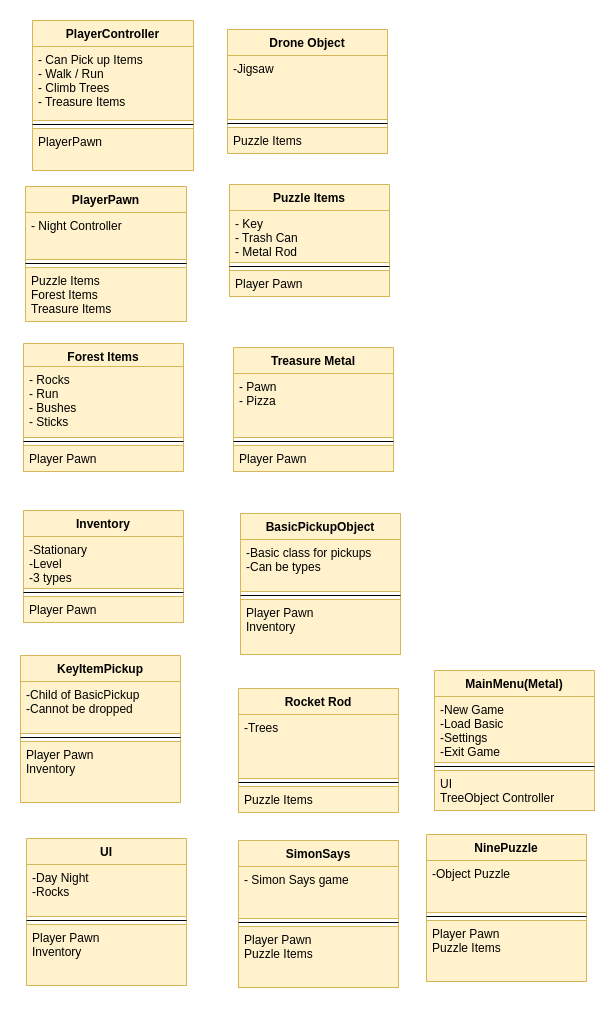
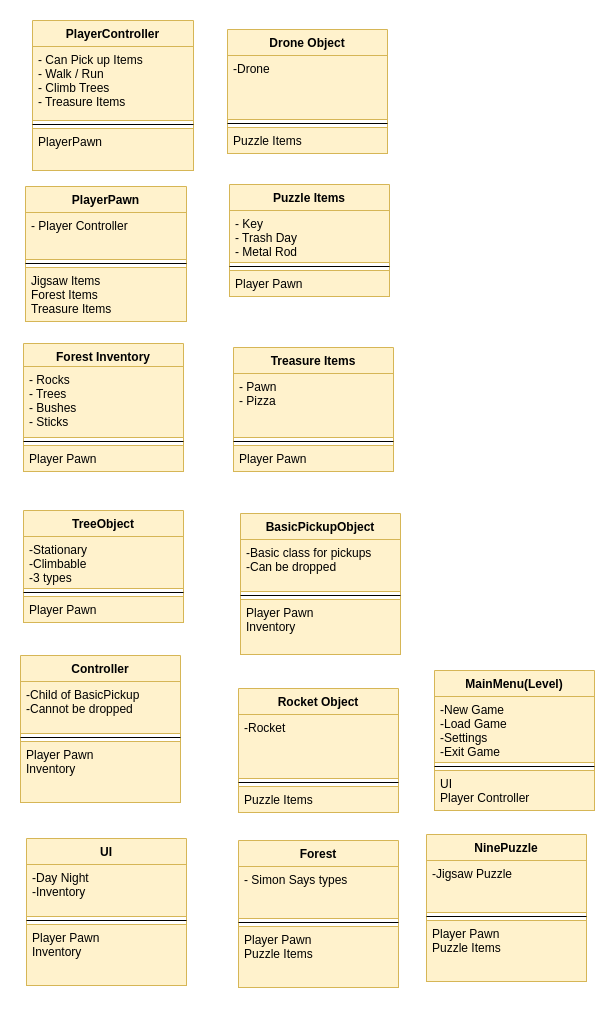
node "-Jigsaw": label "-Jigsaw" -> "-Drone"
node "- Key - Trash Can - Metal Rod": label "- Key - Trash Can - Metal Rod" -> "- Key - Trash Day - Metal Rod"
node "- Night Controller": label "- Night Controller" -> "- Player Controller"
node "Puzzle Items Forest Items Treasure Items": label "Puzzle Items Forest Items Treasure Items" -> "Jigsaw Items Forest Items Treasure Items"
node "Forest Items": label "Forest Items" -> "Forest Inventory"
node "Treasure Metal": label "Treasure Metal" -> "Treasure Items"
node "- Rocks - Run - Bushes - Sticks": label "- Rocks - Run - Bushes - Sticks" -> "- Rocks - Trees - Bushes - Sticks"
node "Inventory": label "Inventory" -> "TreeObject"
node "-Stationary -Level -3 types": label "-Stationary -Level -3 types" -> "-Stationary -Climbable -3 types"
node "-Basic class for pickups -Can be types": label "-Basic class for pickups -Can be types" -> "-Basic class for pickups -Can be dropped"
node "KeyItemPickup": label "KeyItemPickup" -> "Controller"
node "MainMenu(Metal)": label "MainMenu(Metal)" -> "MainMenu(Level)"
node "Rocket Rod": label "Rocket Rod" -> "Rocket Object"
node "-New Game -Load Basic -Settings -Exit Game": label "-New Game -Load Basic -Settings -Exit Game" -> "-New Game -Load Game -Settings -Exit Game"
node "-Trees": label "-Trees" -> "-Rocket"
node "UI TreeObject Controller": label "UI TreeObject Controller" -> "UI Player Controller"
node "SimonSays": label "SimonSays" -> "Forest"
node "-Object Puzzle": label "-Object Puzzle" -> "-Jigsaw Puzzle"
node "-Day Night -Rocks": label "-Day Night -Rocks" -> "-Day Night -Inventory"
node "- Simon Says game": label "- Simon Says game" -> "- Simon Says types"
